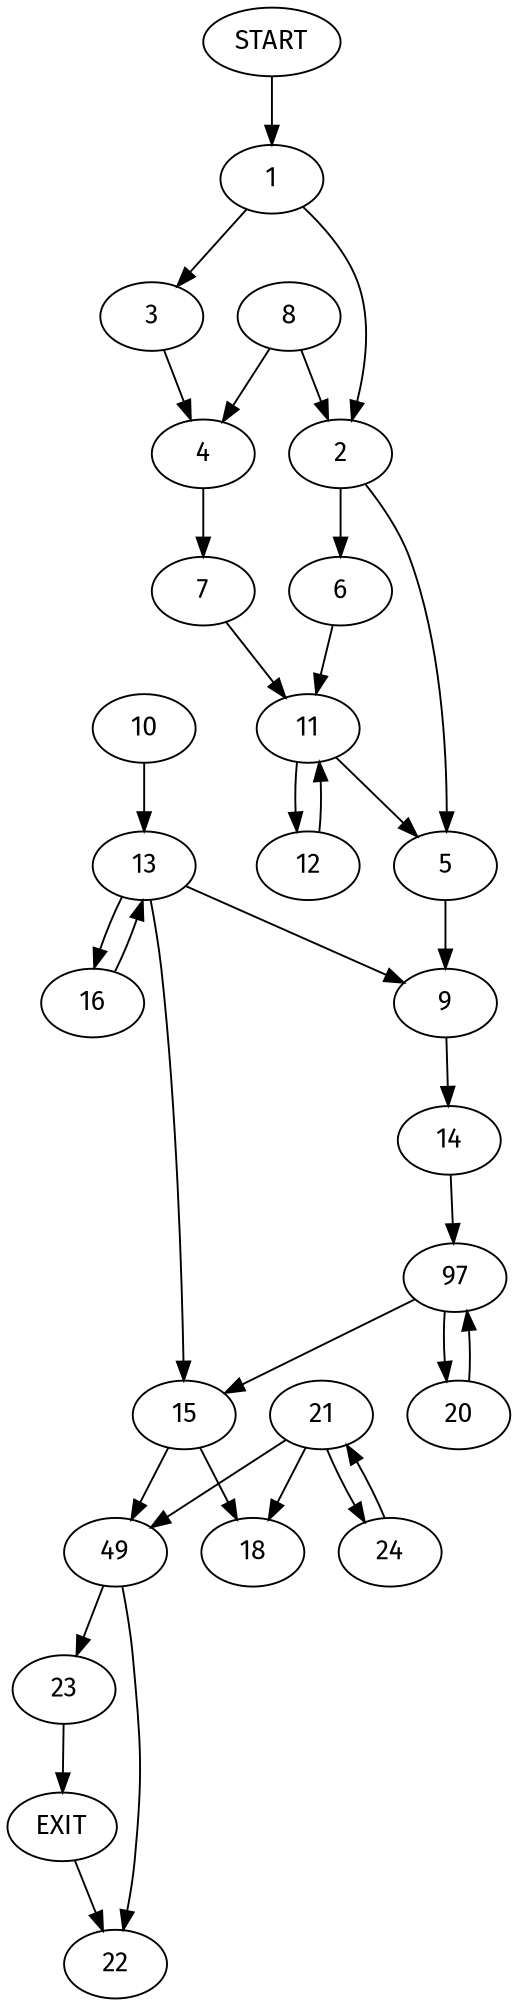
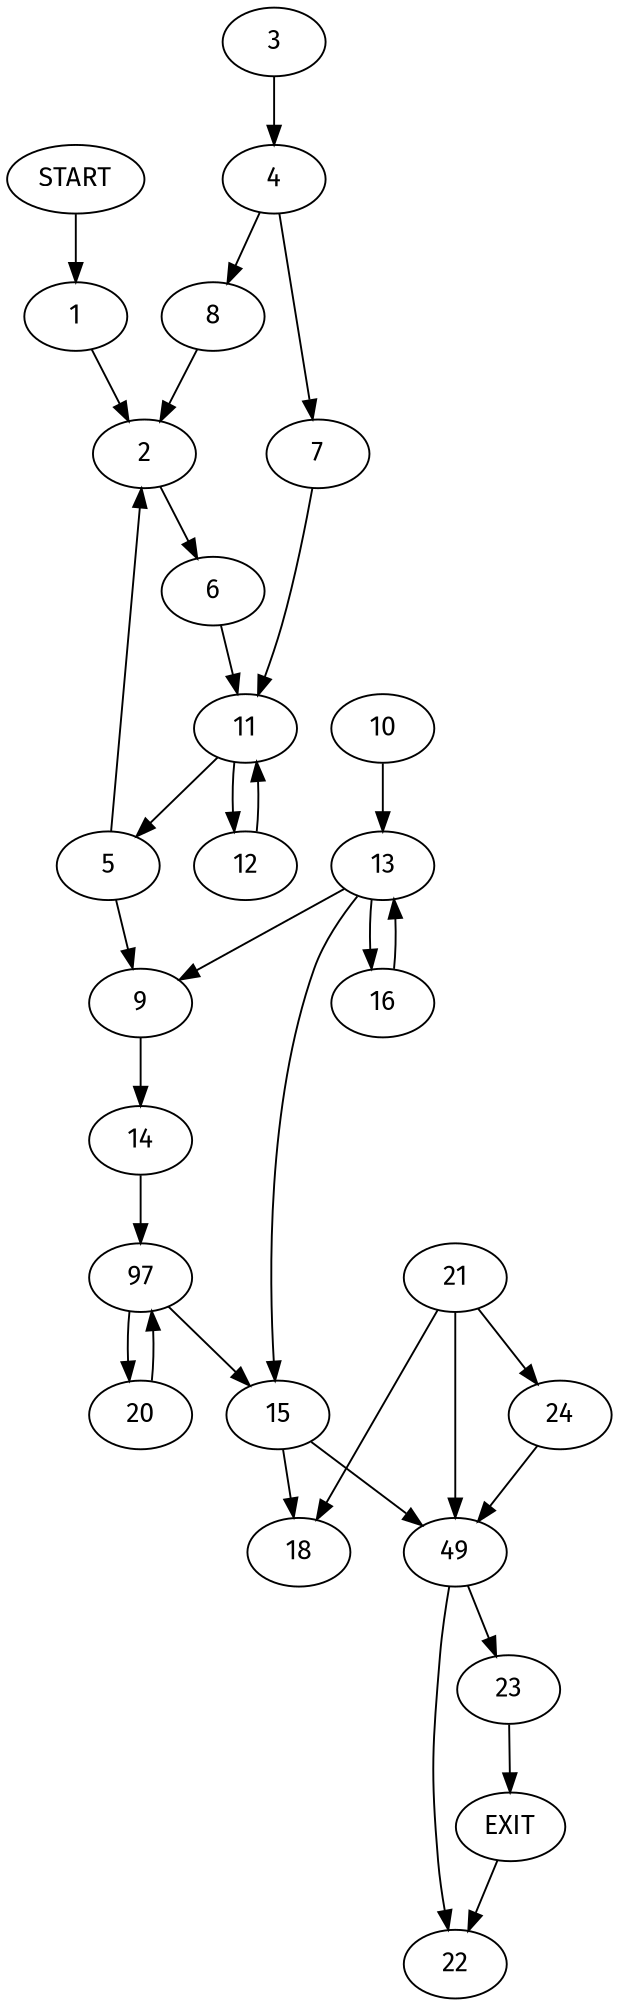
edge "1" -> "3": removed
edge "8" -> "4": reversed
edge "2" -> "5": reversed
edge "24" -> "21": now "24" -> "49"
